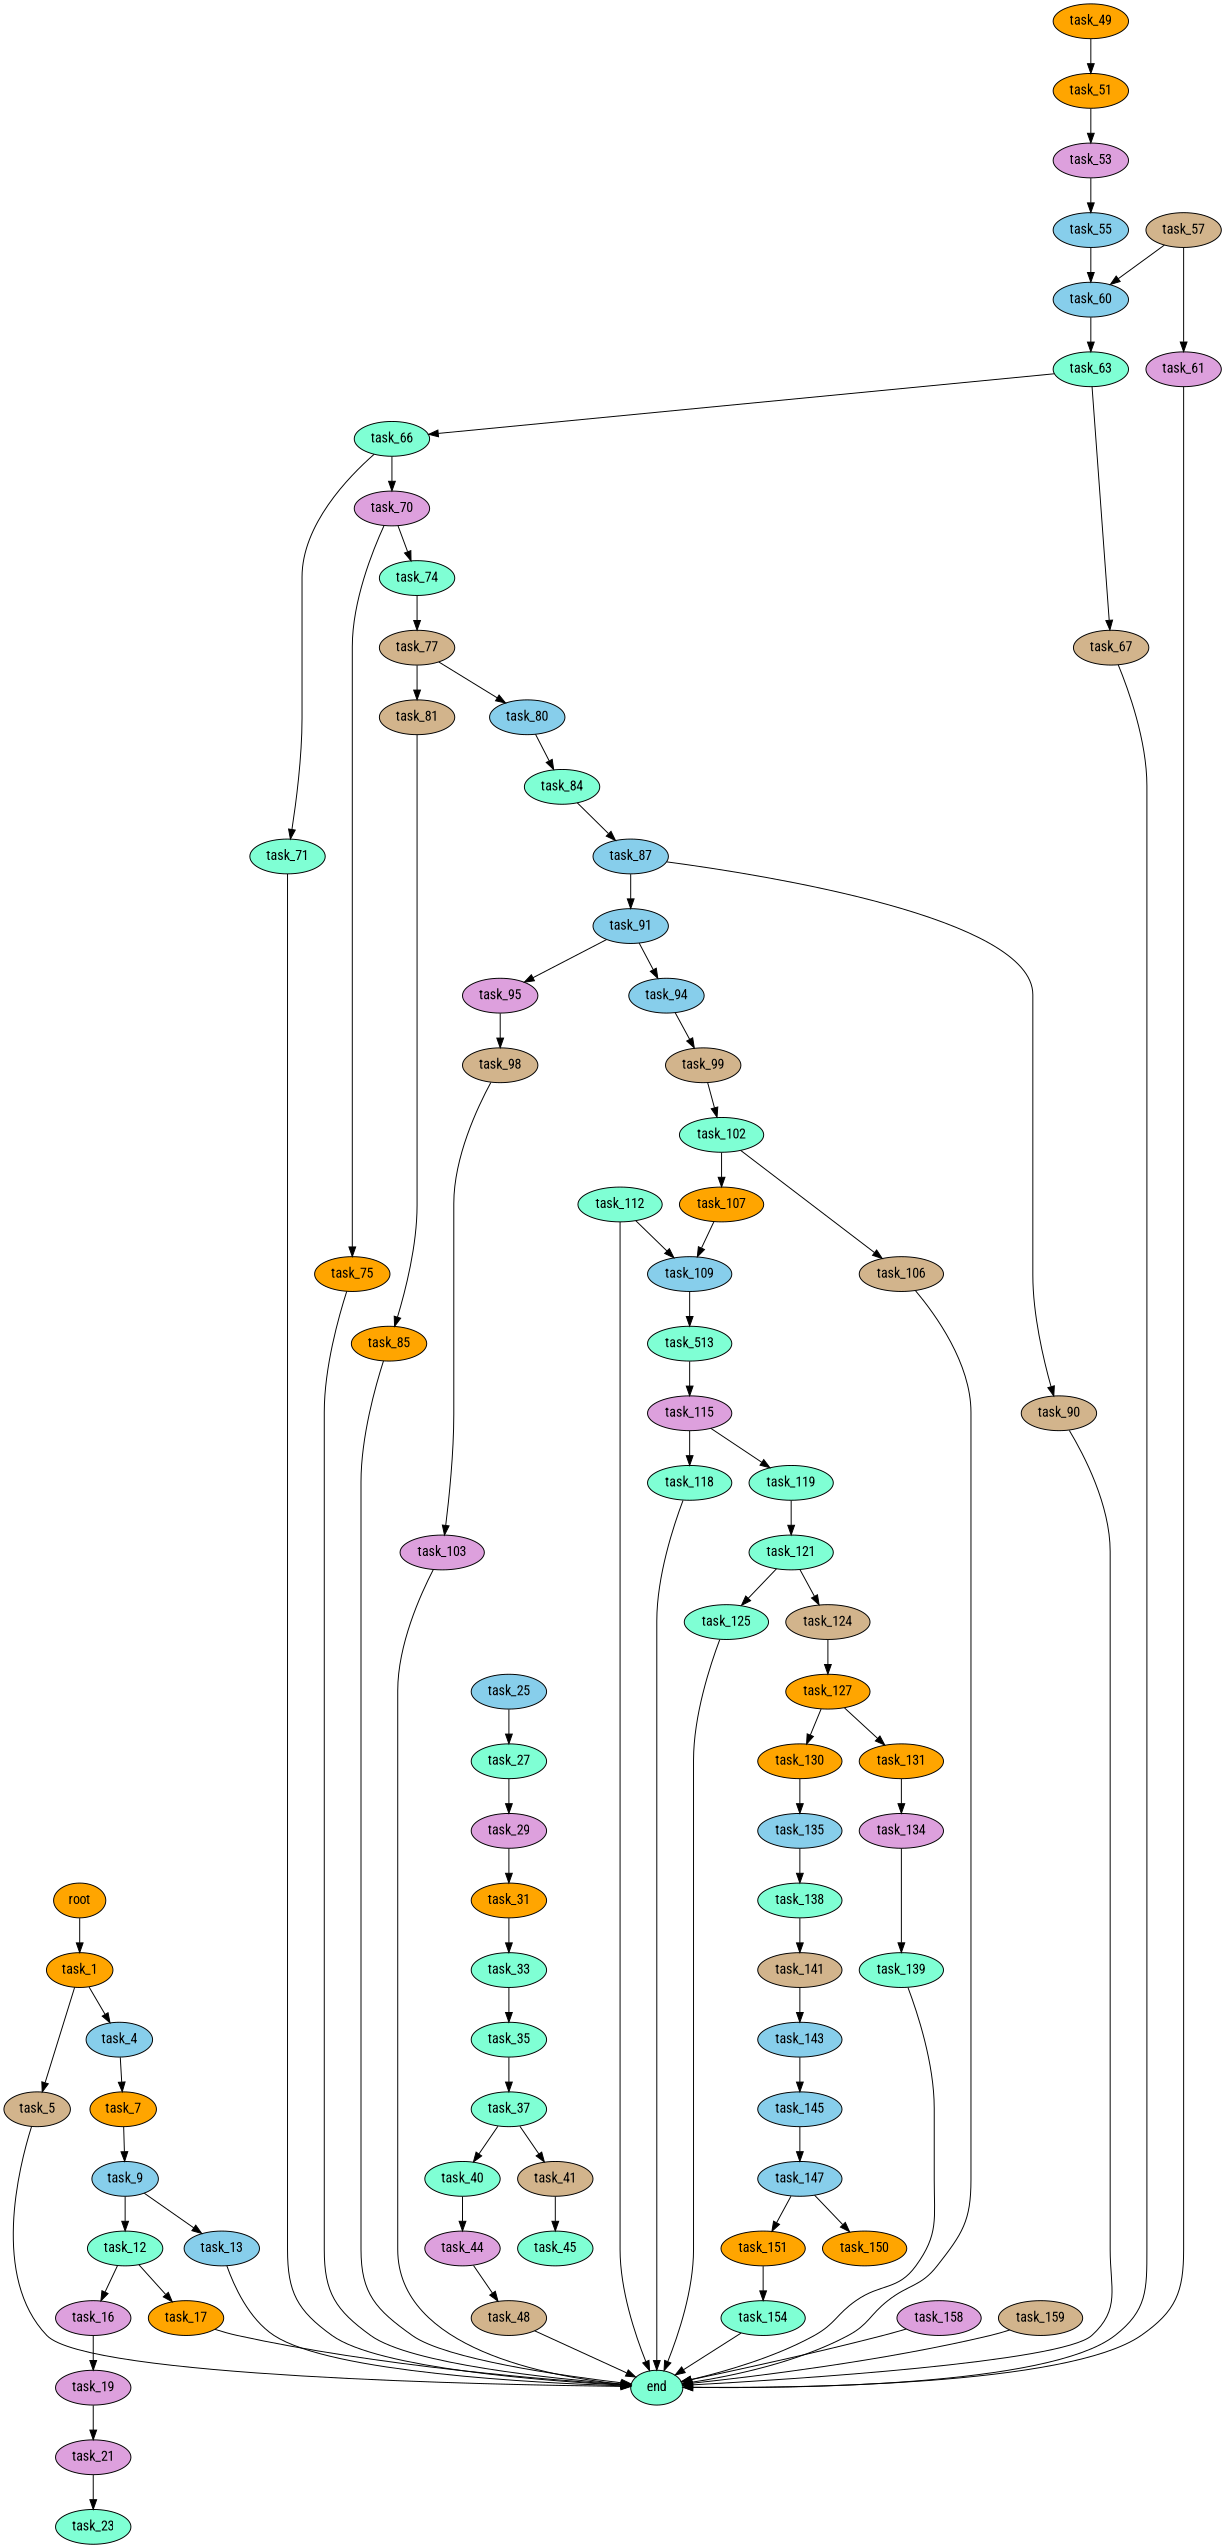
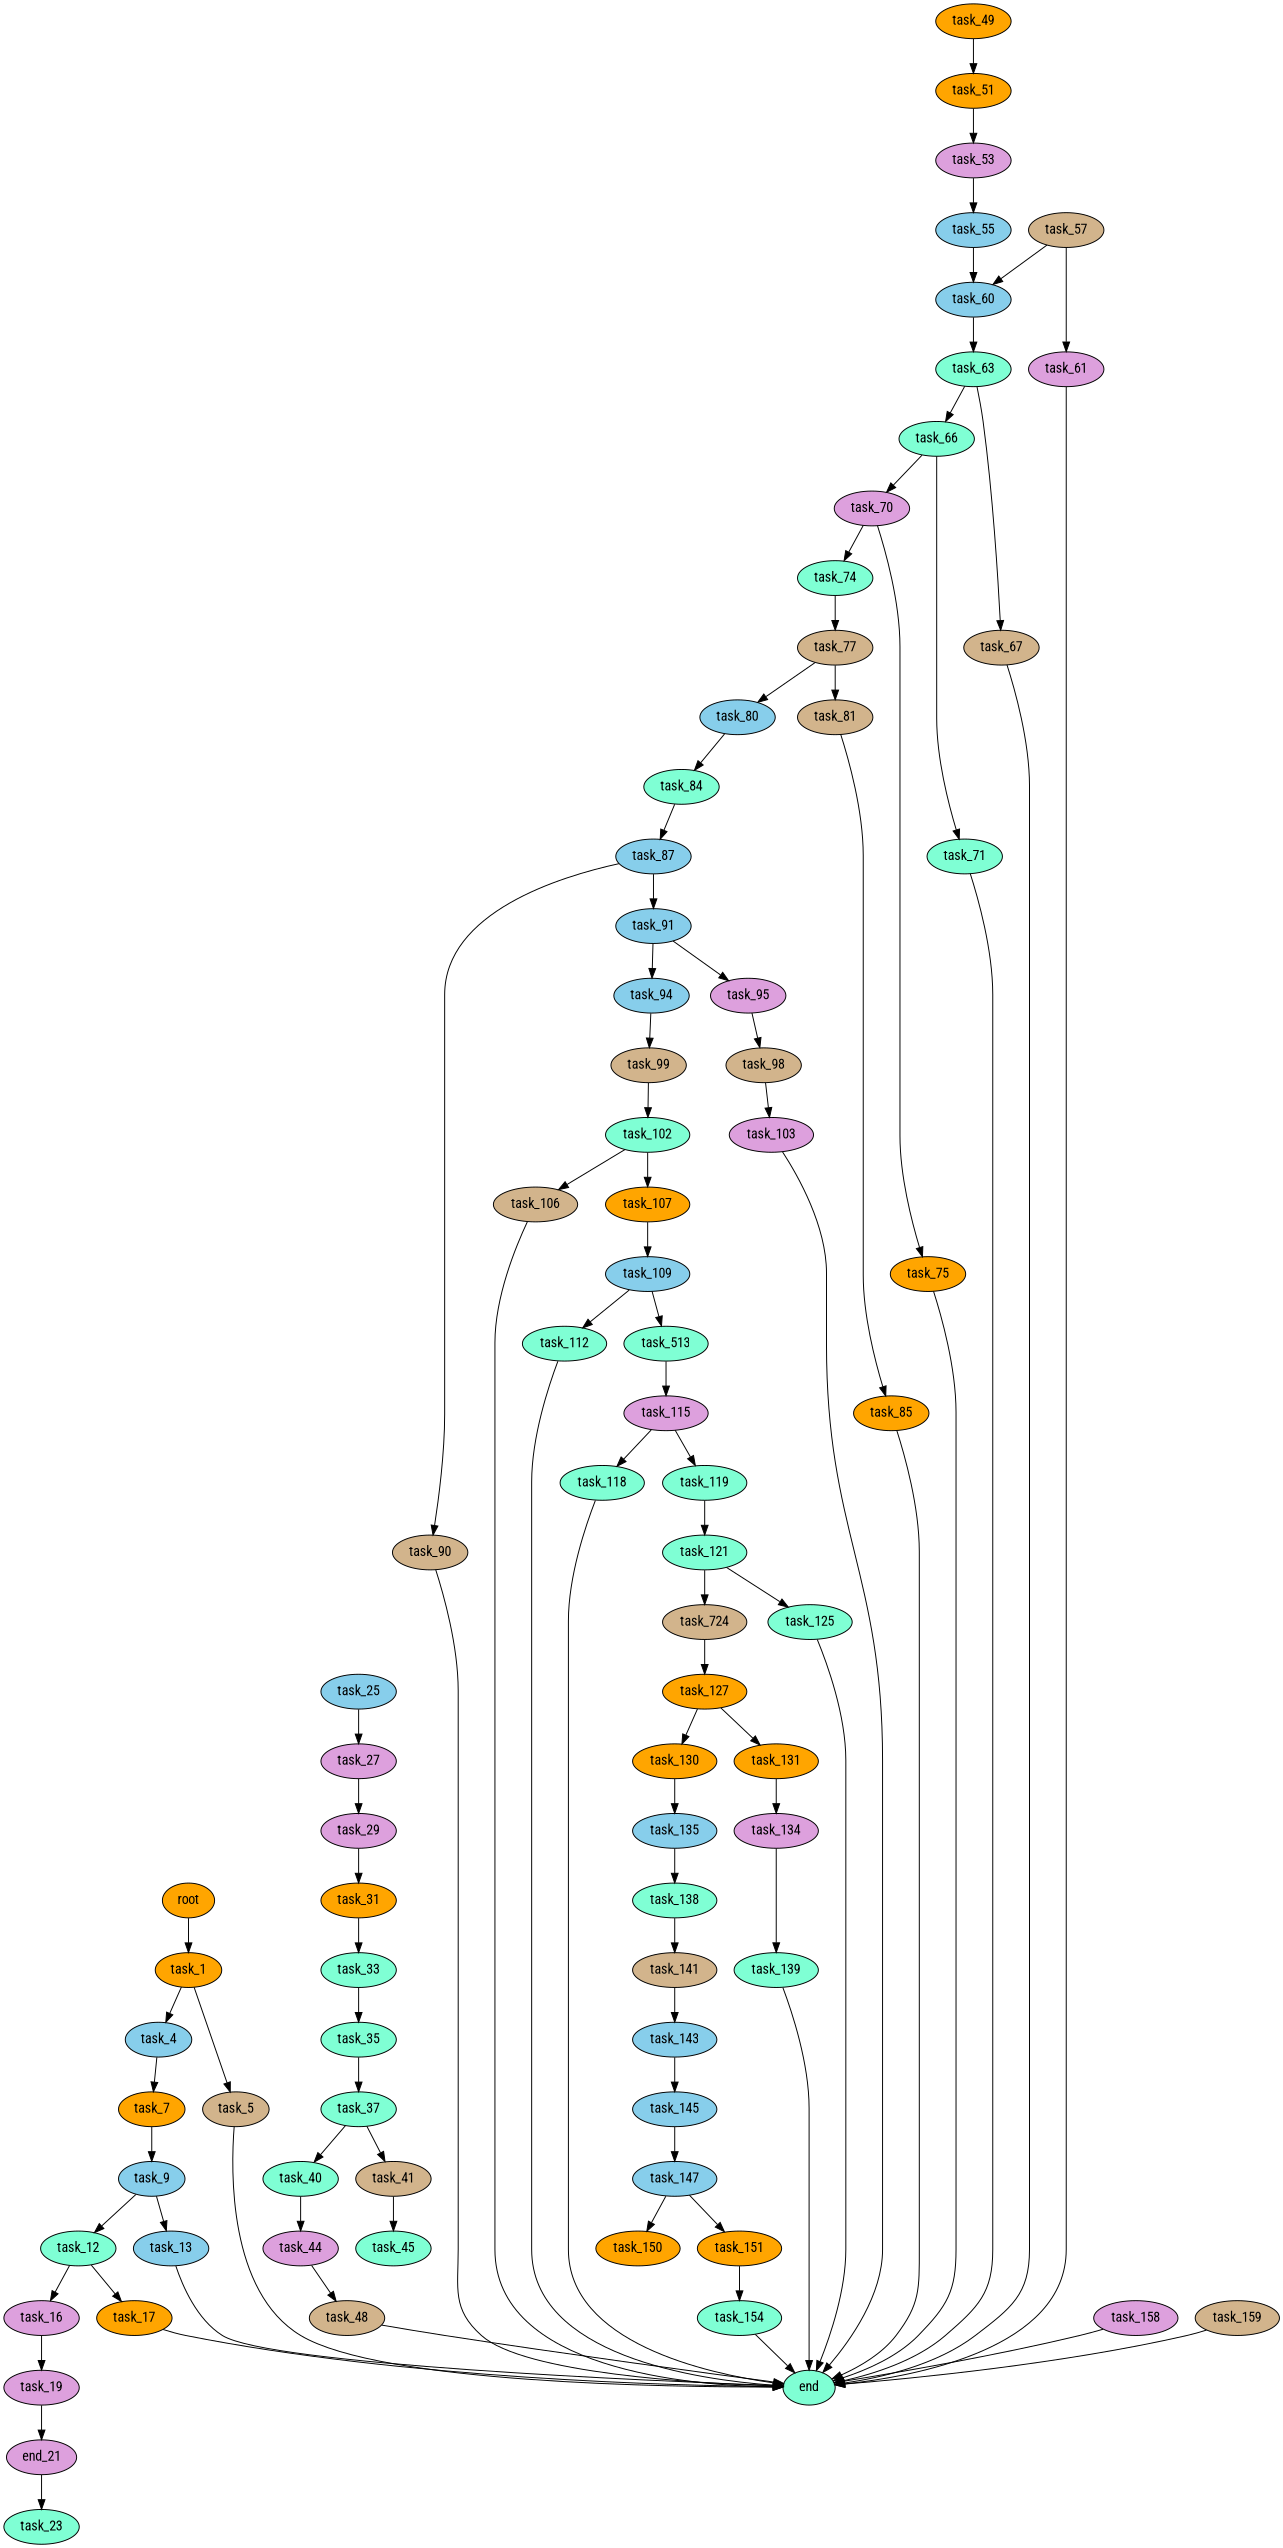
edge "task_112" -> "task_109": reversed
node "task_124": label "task_124" -> "task_724"
node "task_27": fillcolor aquamarine -> plum
node "task_21": label "task_21" -> "end_21"
